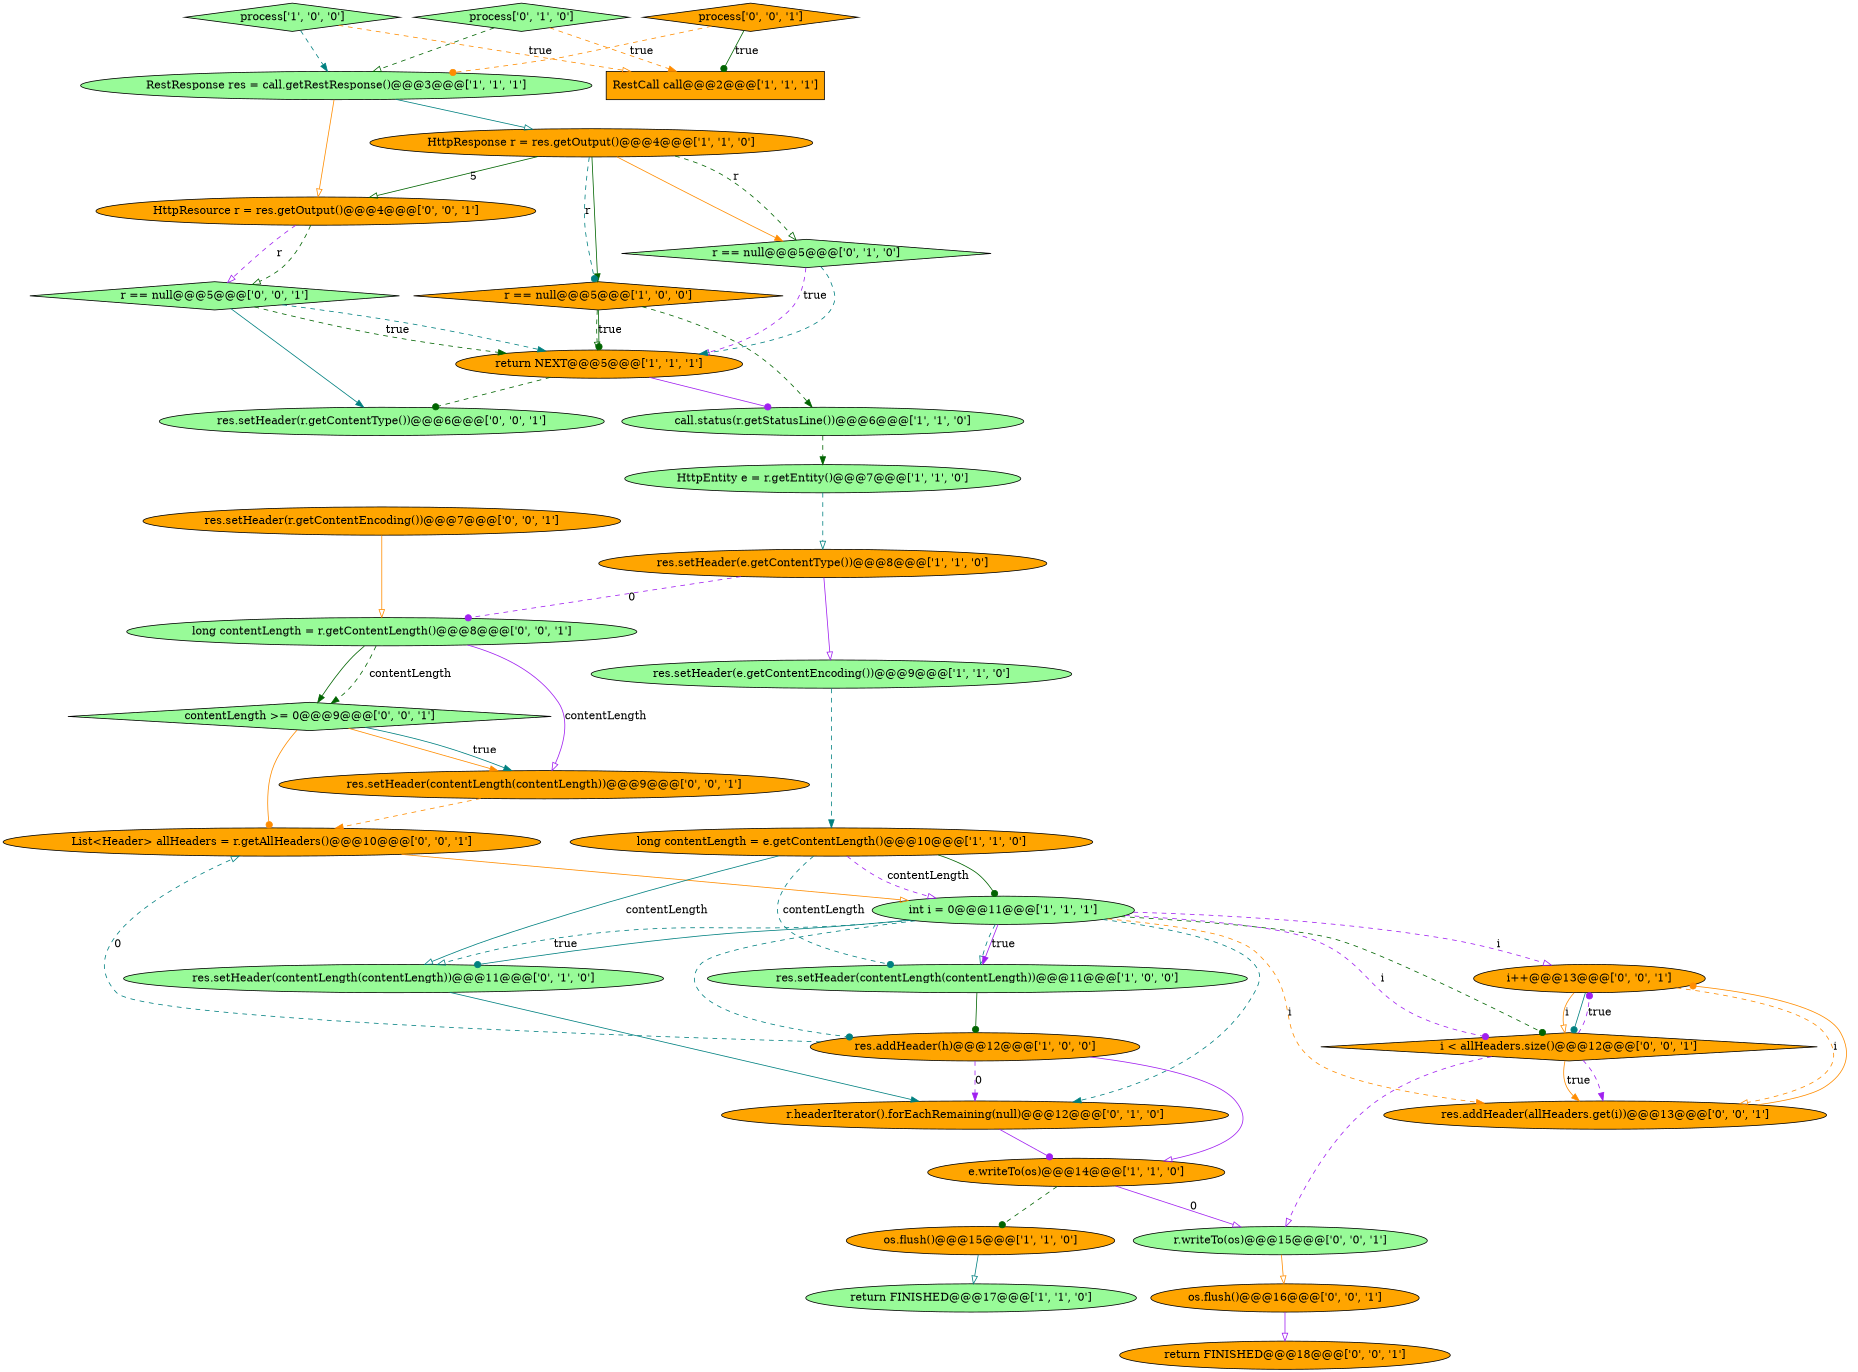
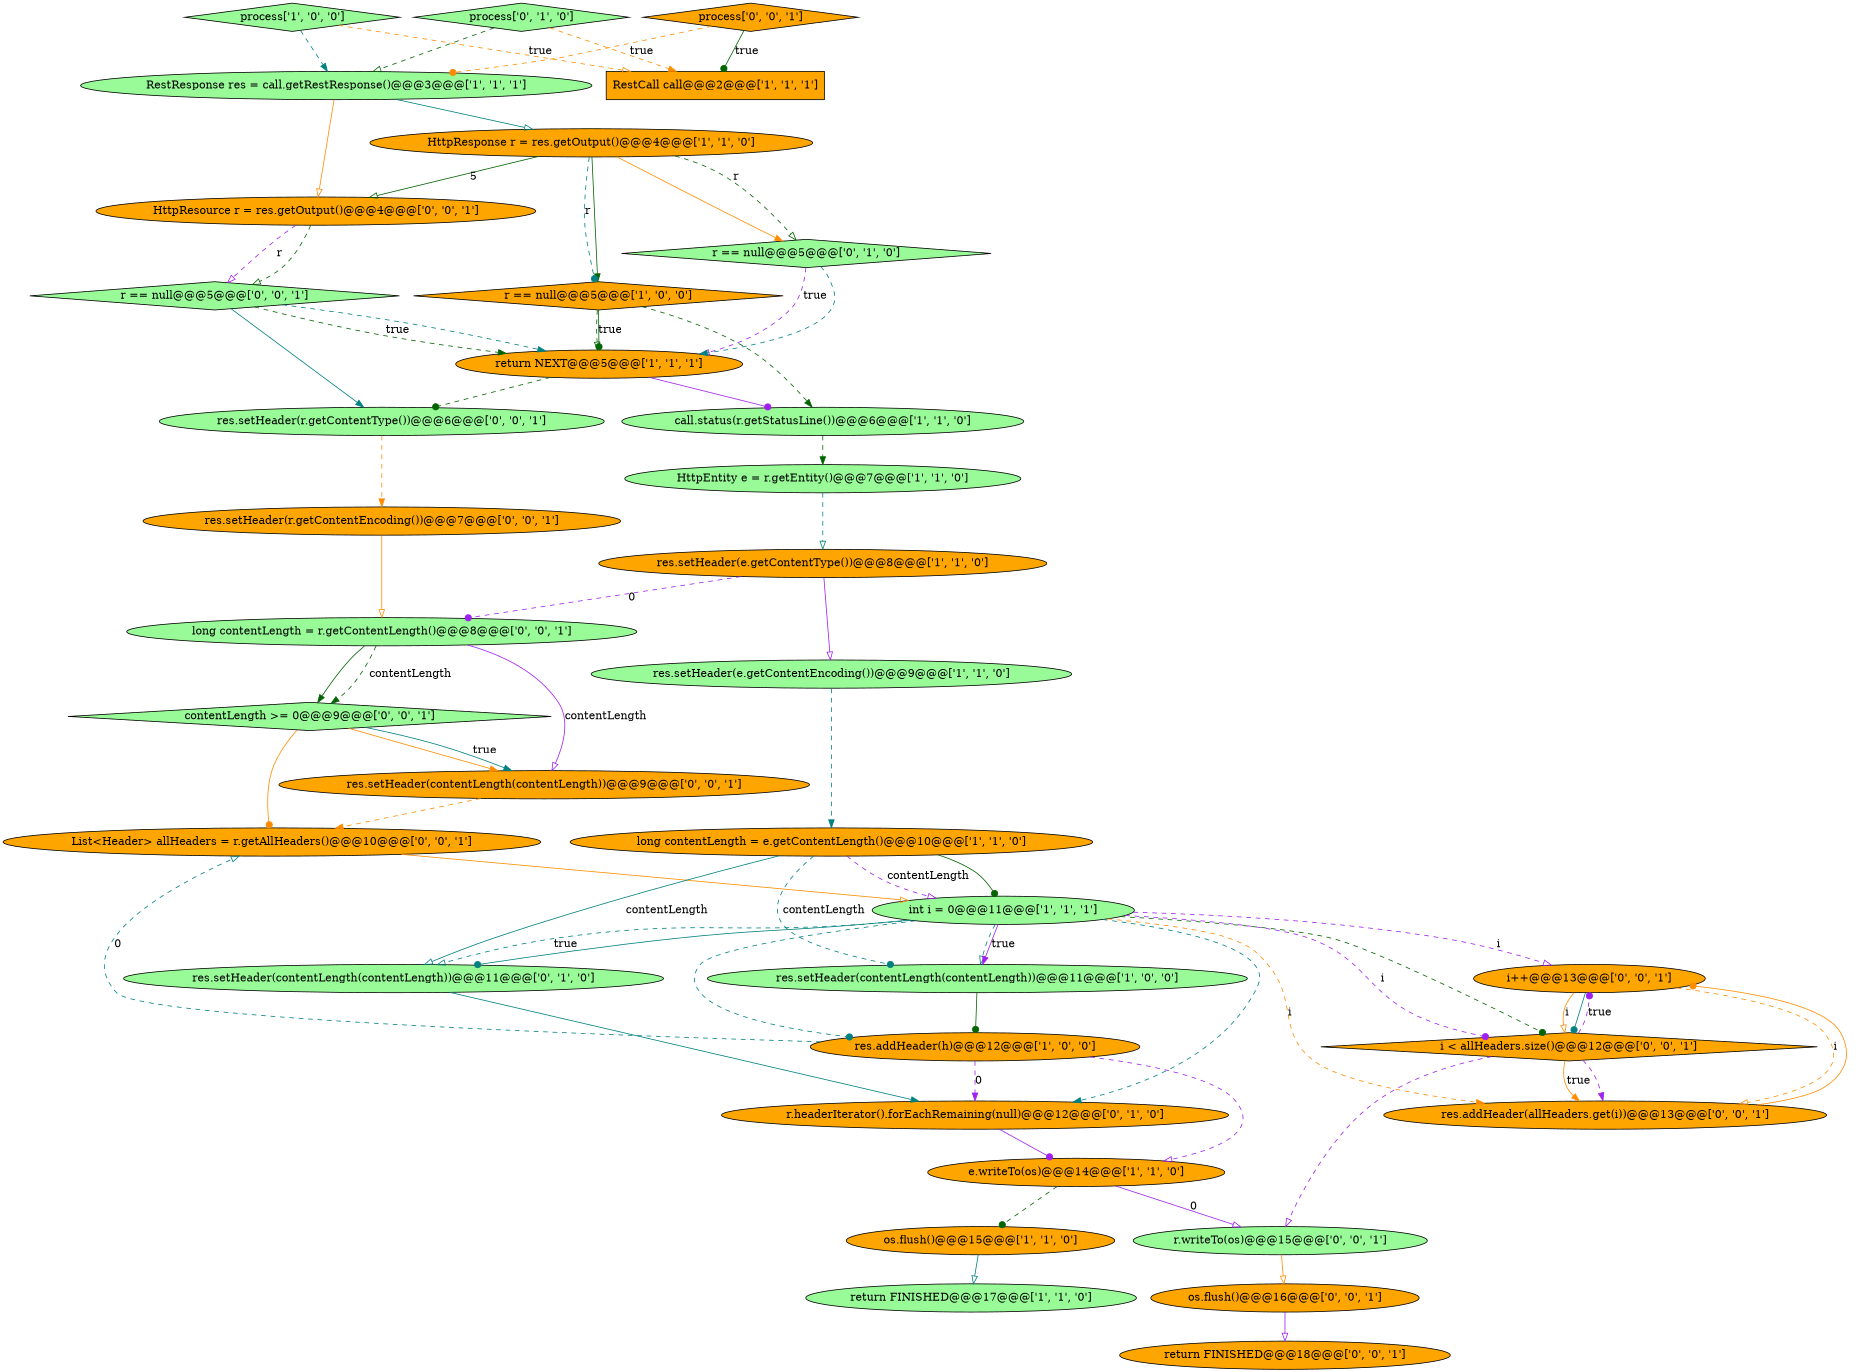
edge "res.setHeader(r.getContentType())@@@6@@@['0', '0', '1']" -> "res.setHeader(r.getContentEncoding())@@@7@@@['0', '0', '1']": added
edge "res.addHeader(h)@@@12@@@['1', '0', '0']" -> "e.writeTo(os)@@@14@@@['1', '1', '0']": style solid -> dashed
